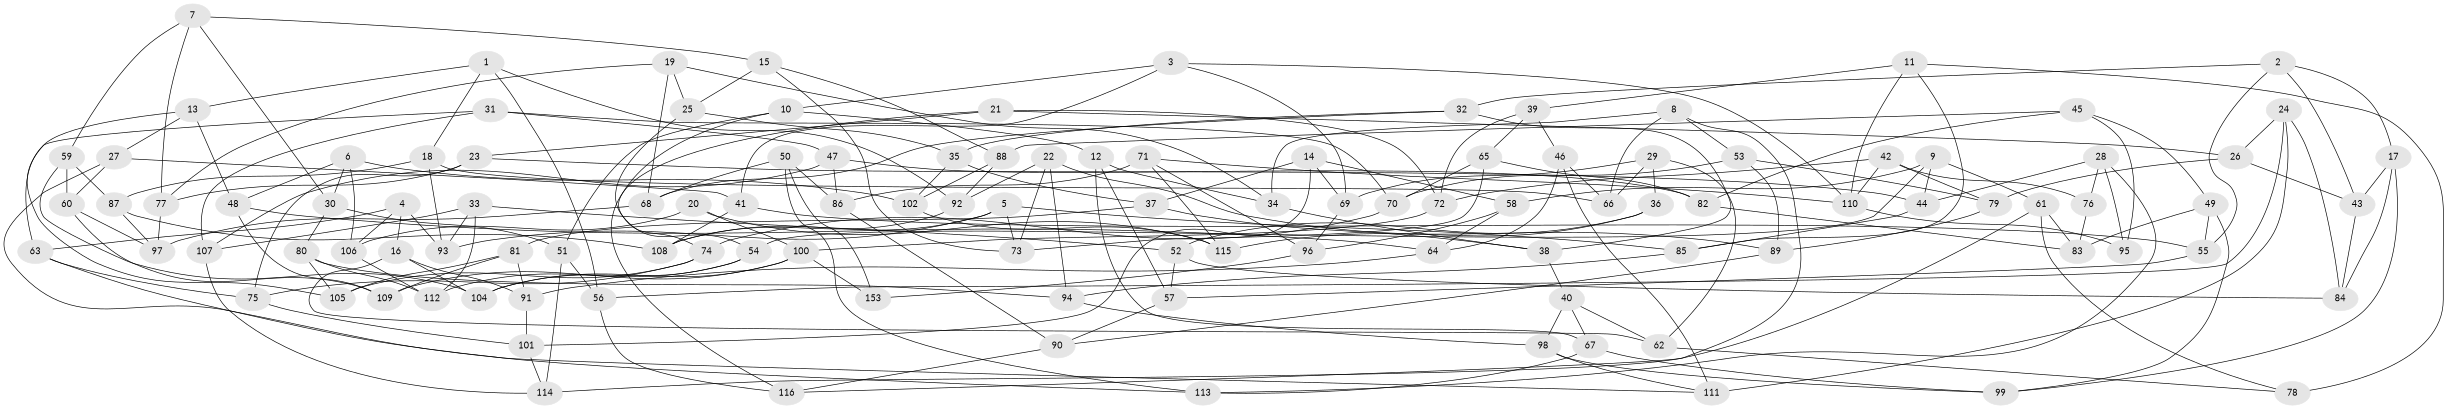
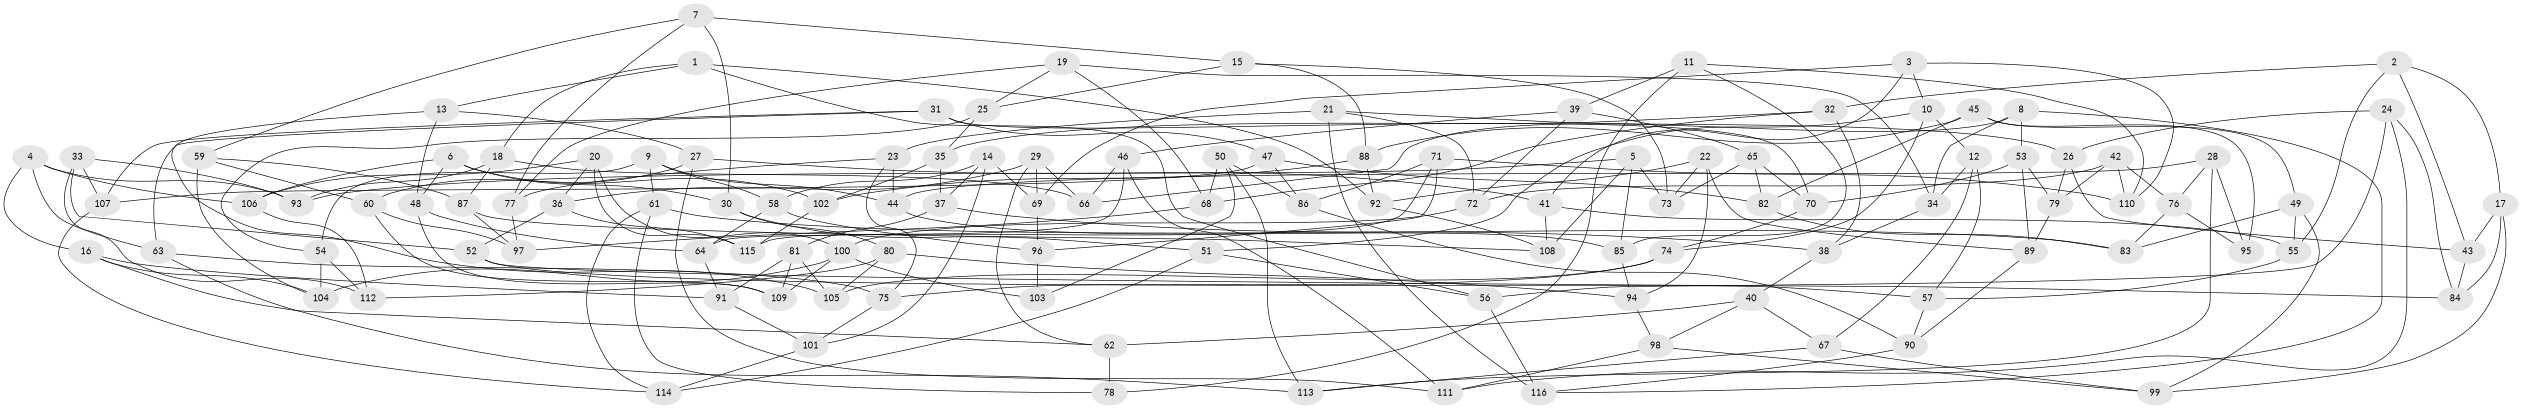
edge "20" -- "36": added
edge "110" -- "95": now "76" -- "95"
node "153": label "153" -> "103"
